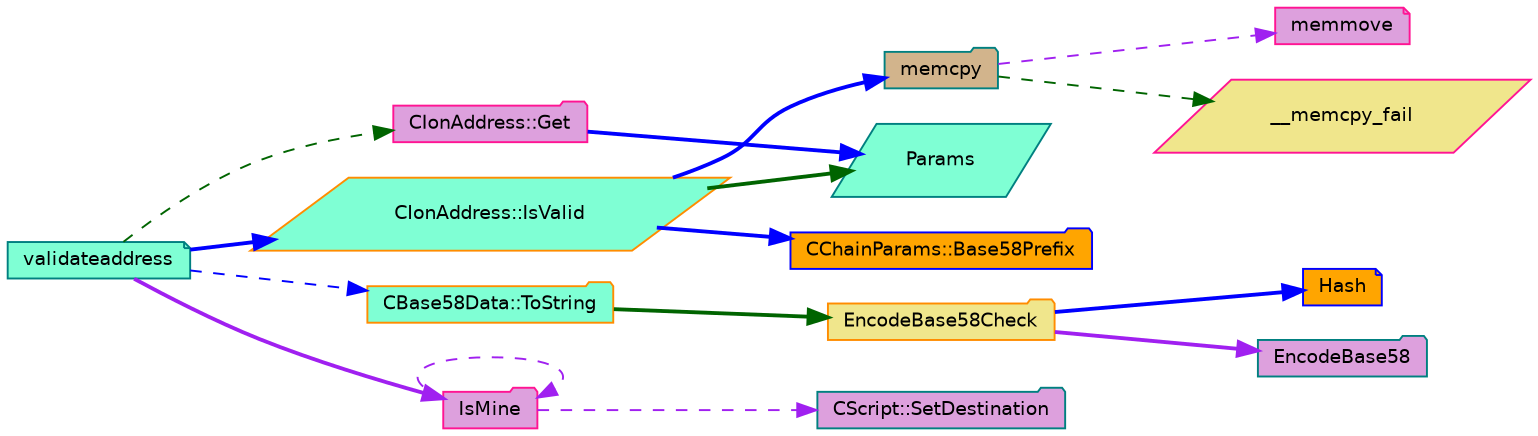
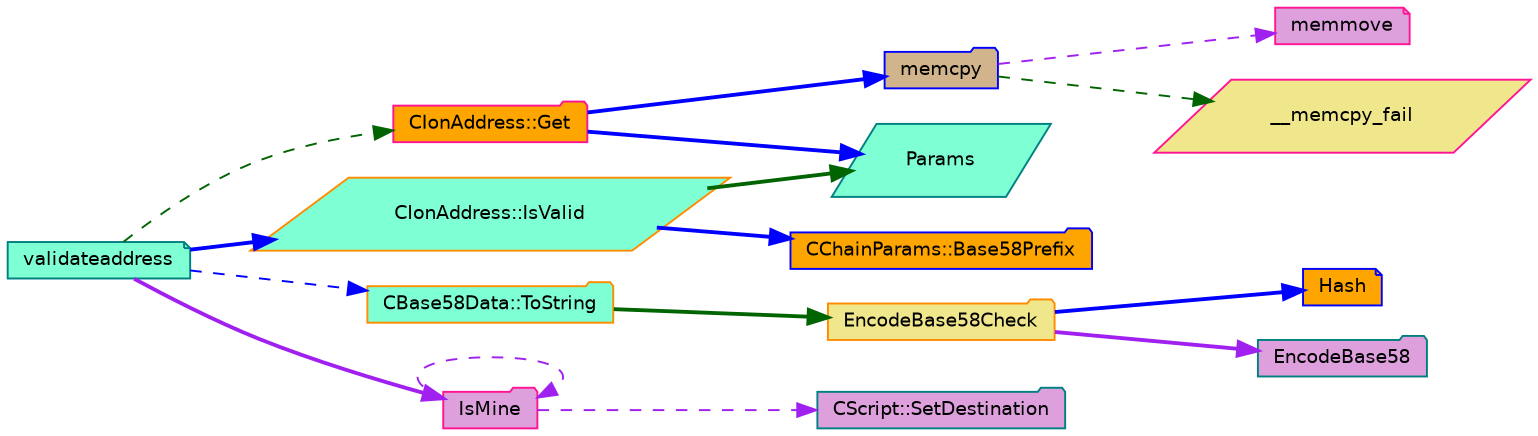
node "memcpy": color teal -> blue
edge "CIonAddress::IsValid" -> "memcpy": now "CIonAddress::Get" -> "memcpy"
node "CIonAddress::Get": fillcolor plum -> orange
